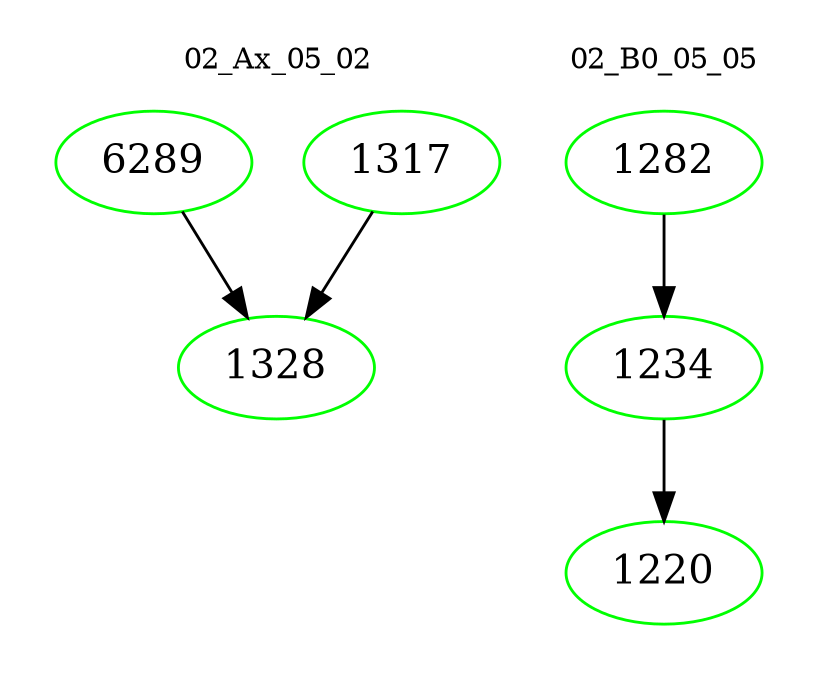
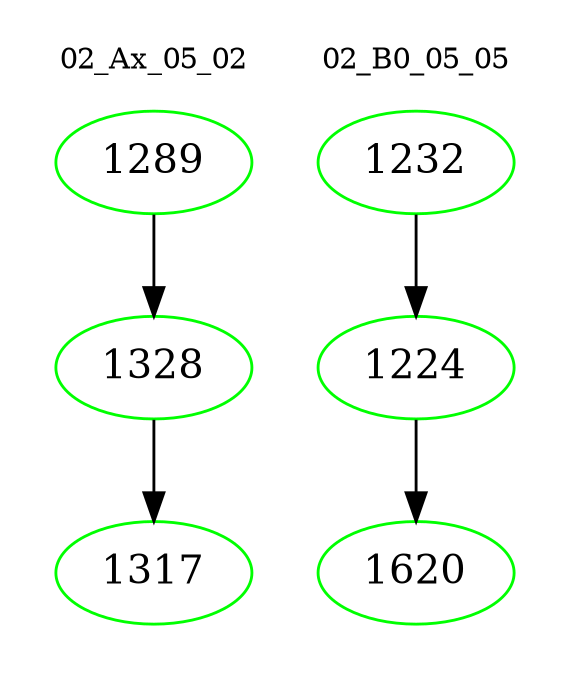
node "6289": label "6289" -> "1289"
node "1282": label "1282" -> "1232"
edge "1317" -> "1328": reversed
node "1234": label "1234" -> "1224"
node "1220": label "1220" -> "1620"
